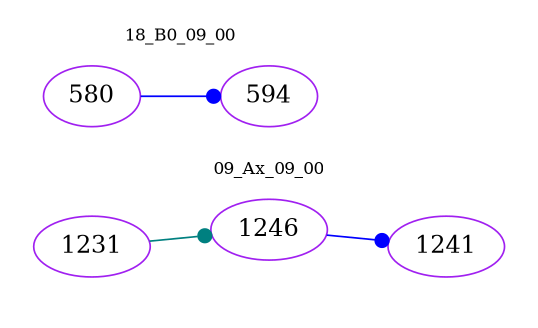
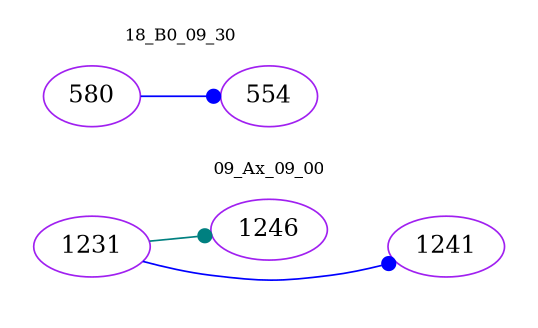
cluster "18_B0_09_00": label "18_B0_09_00" -> "18_B0_09_30"
node "594": label "594" -> "554"
edge "1246" -> "1241": now "1231" -> "1241"
